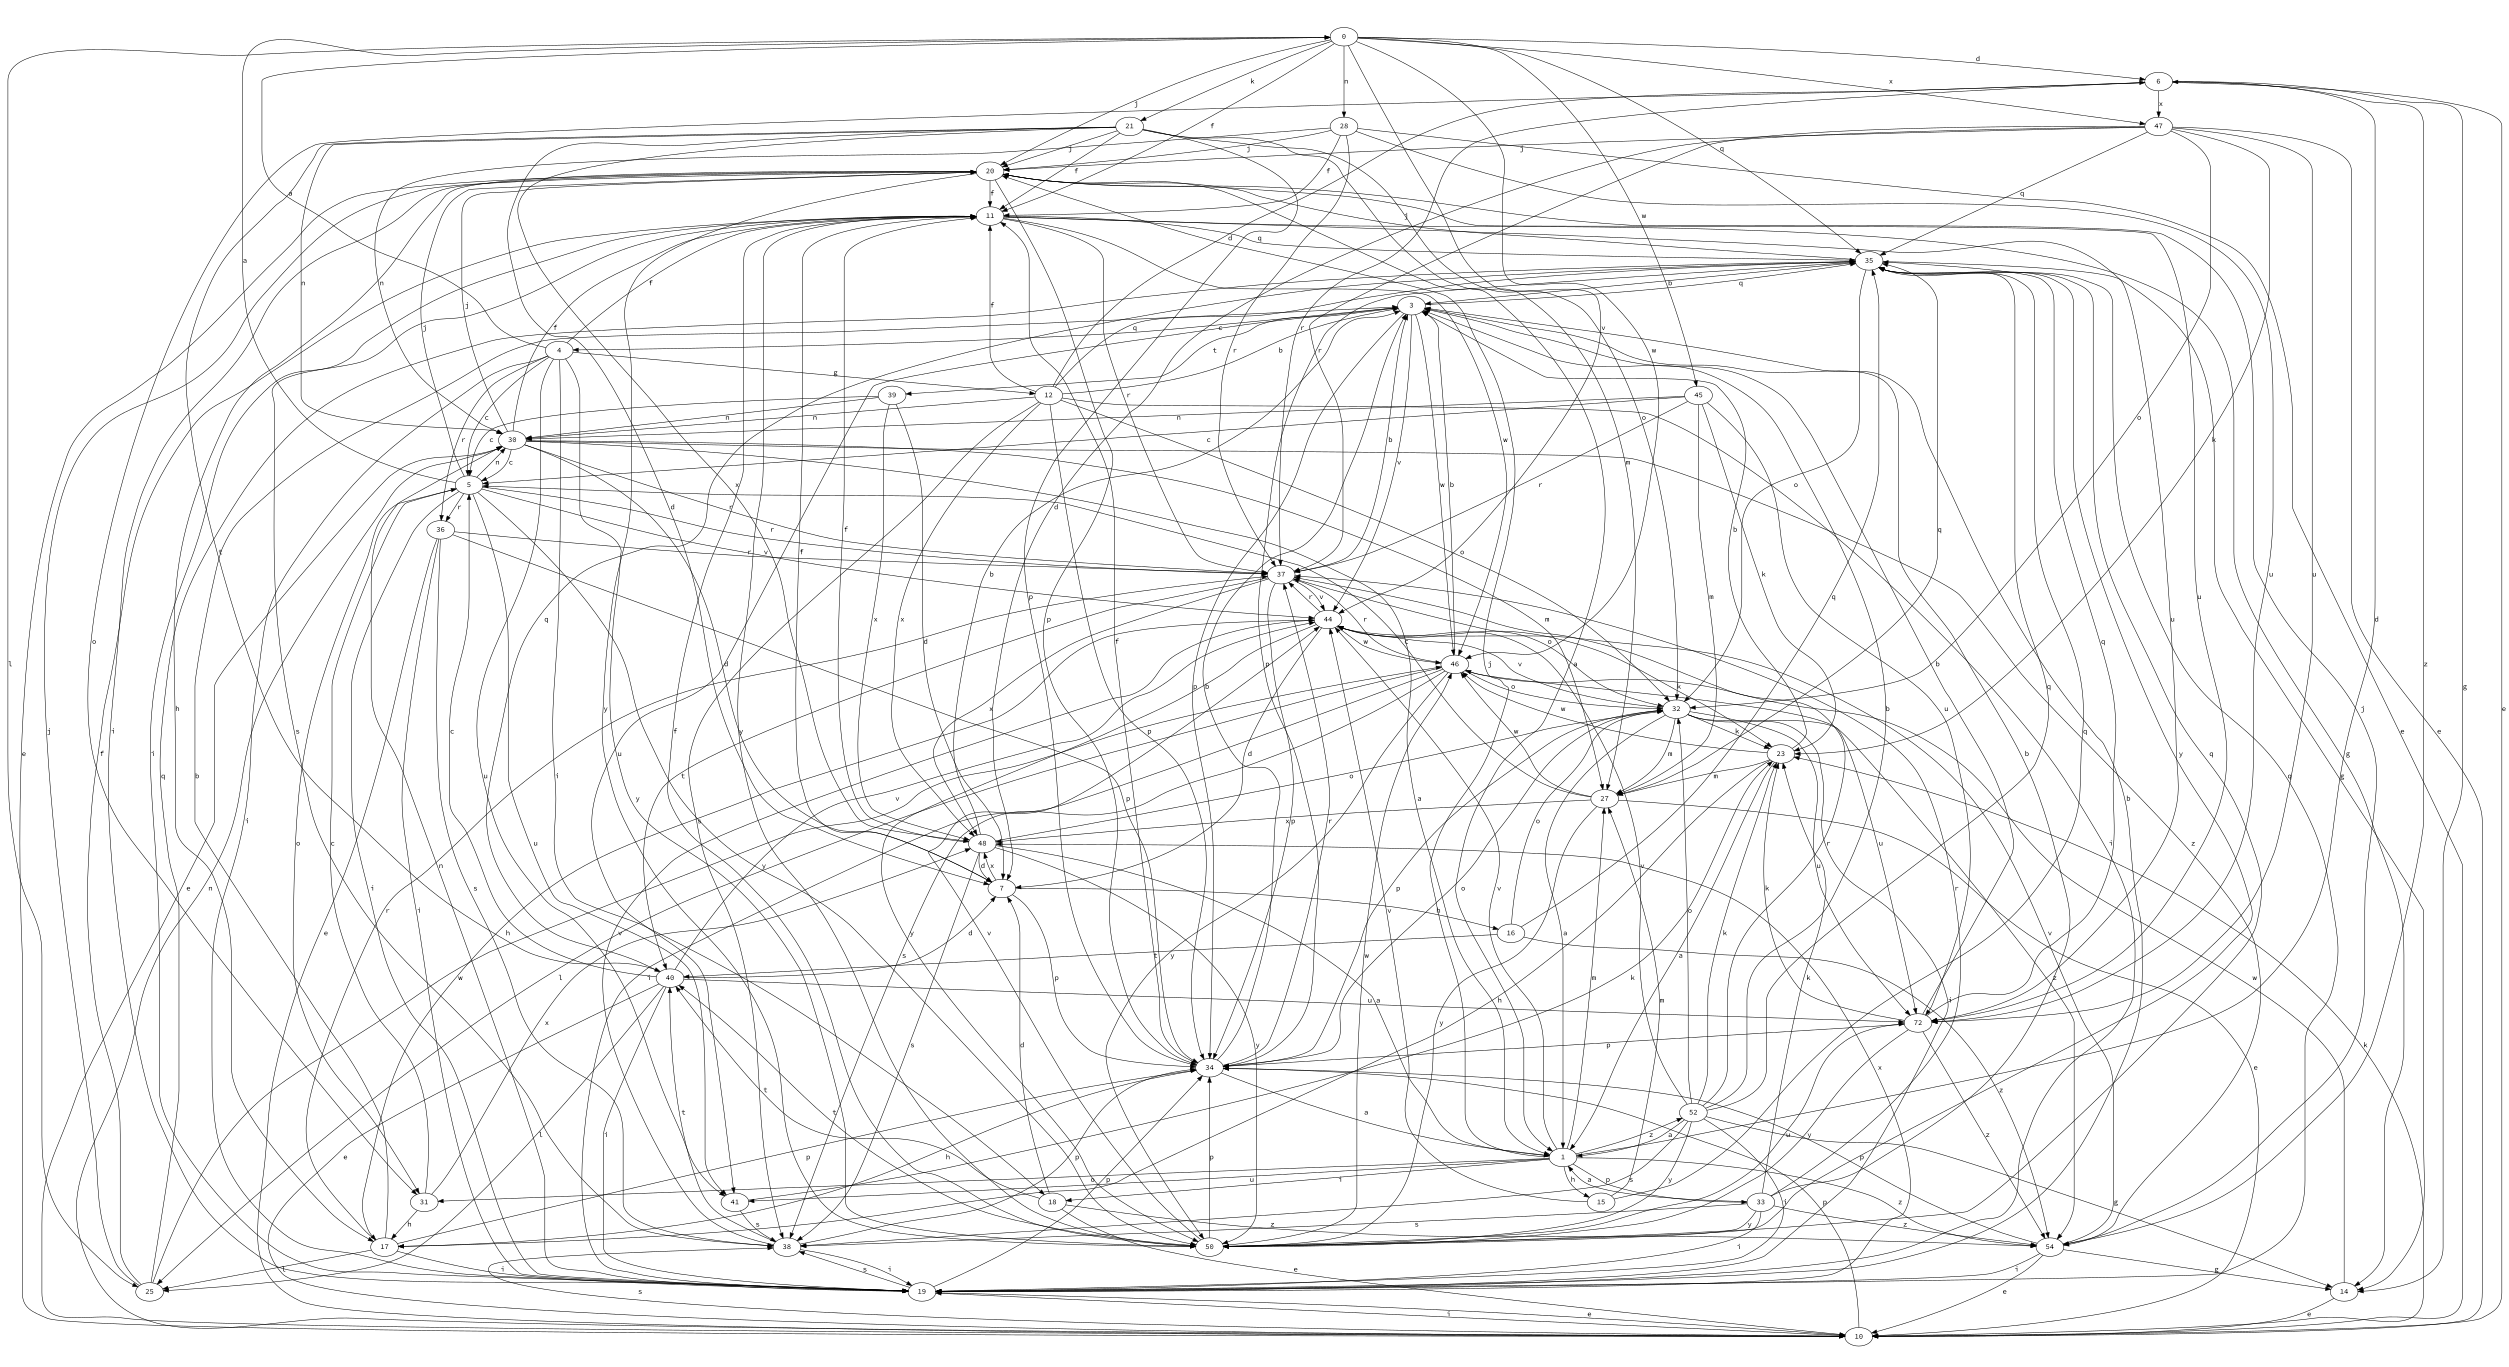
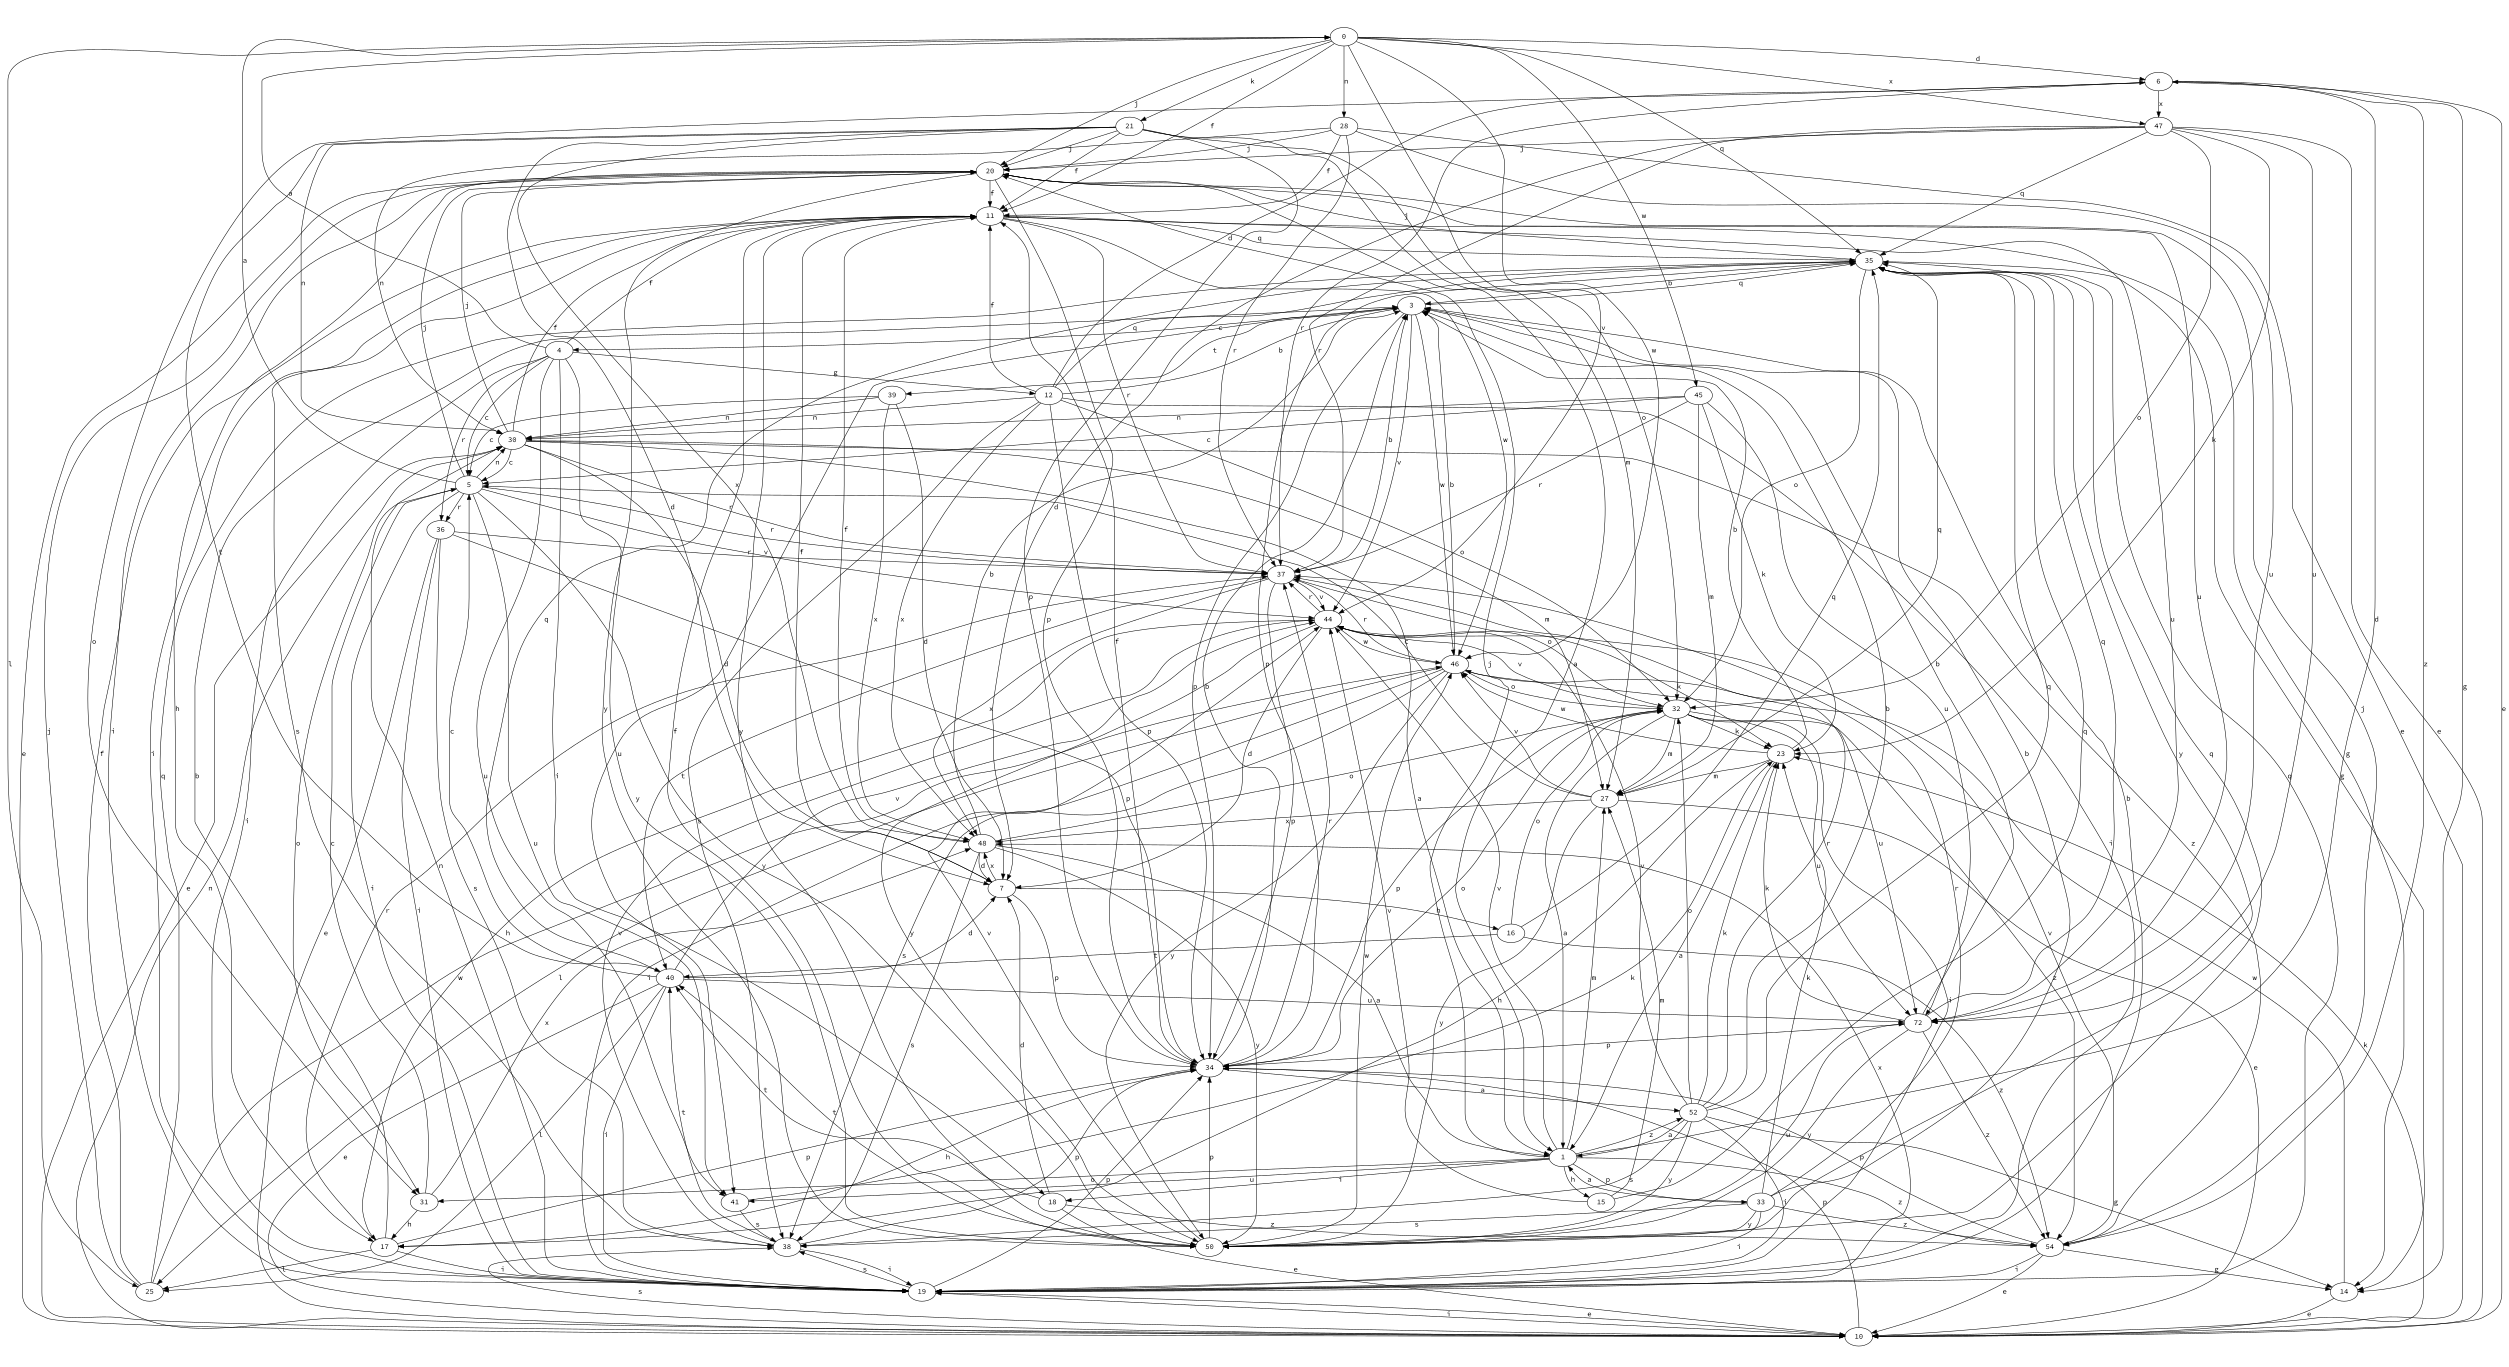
edge "27" -> "46": label "w" -> "v"
edge "34" -> "1": now "34" -> "52"
